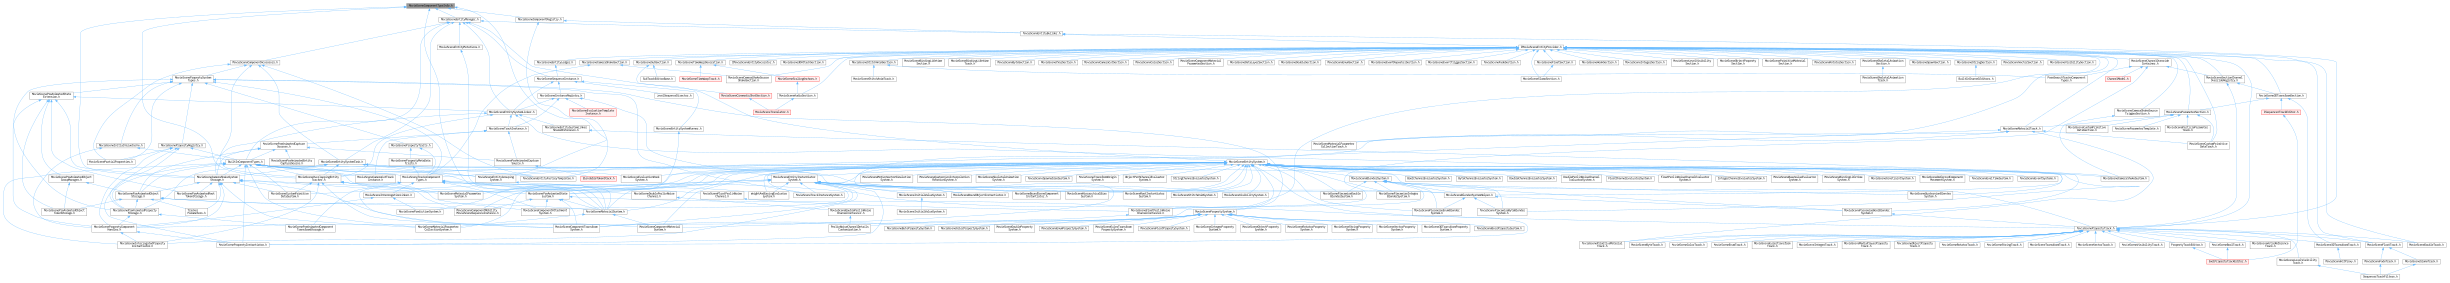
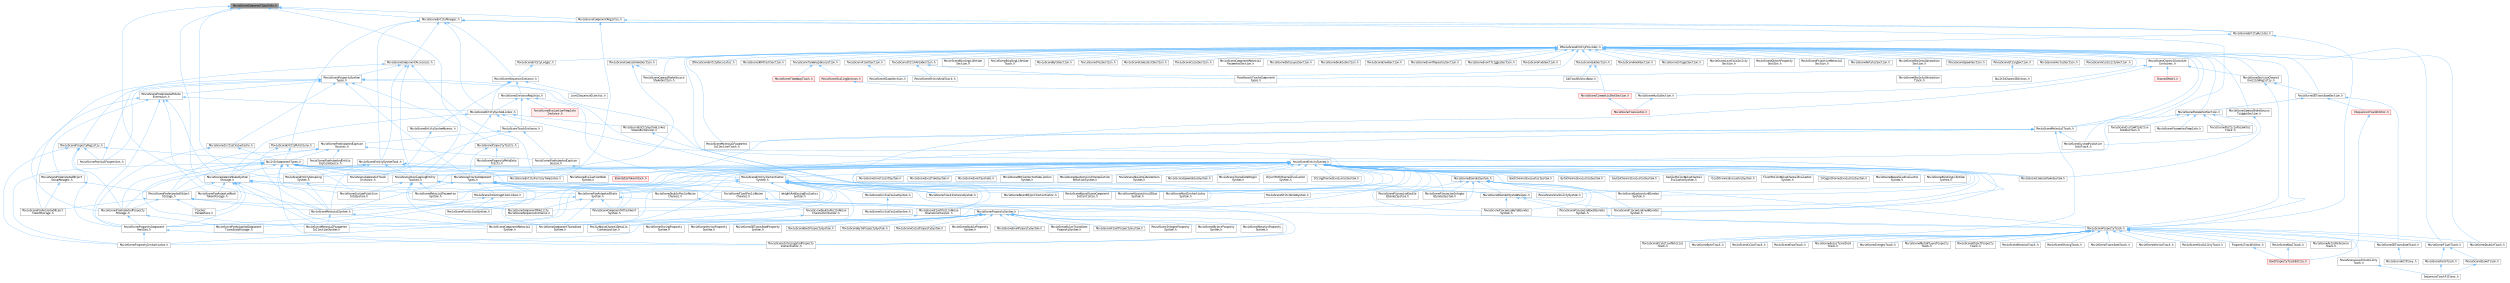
edge "BuiltInComponentTypes.h" -> "MovieSceneEntityManager.h": now "BuiltInComponentTypes.h" -> "MovieSceneEntityMutations.h"
edge "MovieSceneBlenderSystemHelper.h" -> "MovieSceneEntitySystemLinker.h": now "MovieScenePiecewiseEnumBlender System.h" -> "MovieSceneEntitySystemLinker.h"
node "MovieSceneDeferredComponent MovementSystem.h": removed
